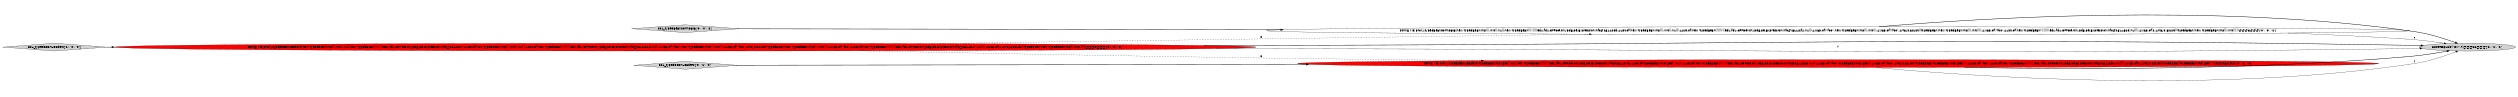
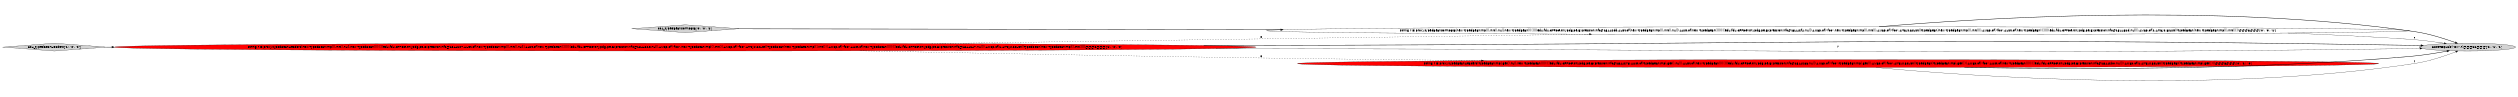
node "a04_typedBeanHeaders['0', '1', '0']": removed
